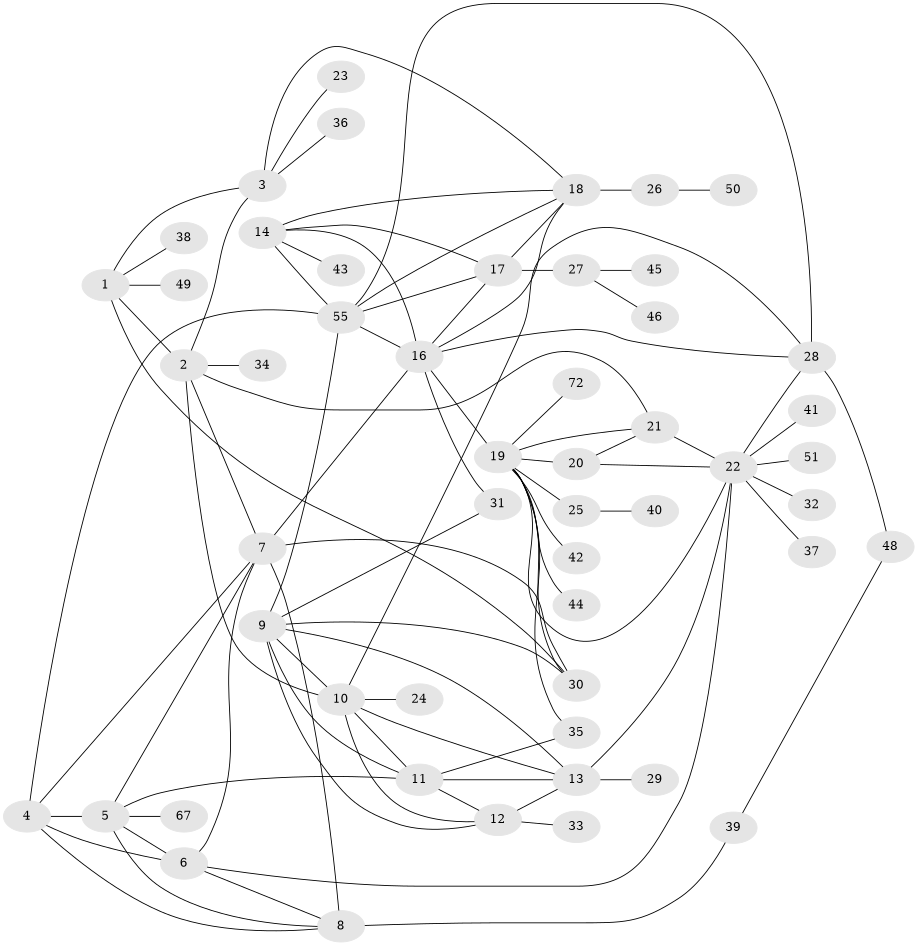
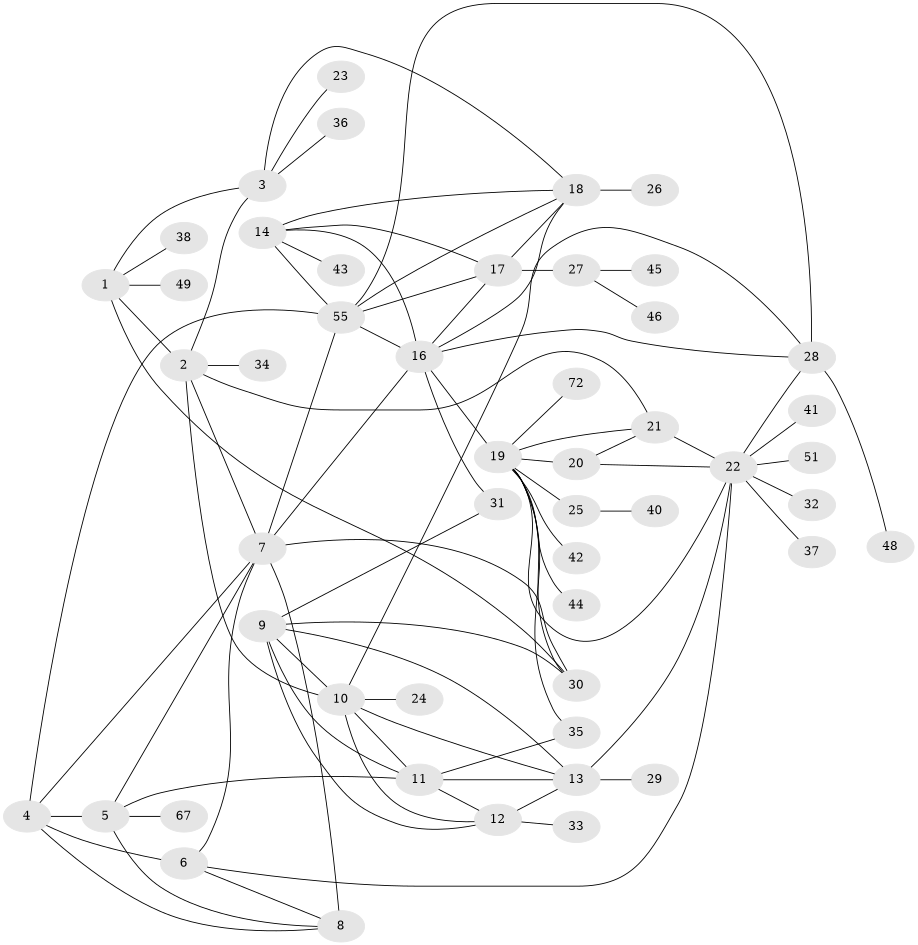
node "50": removed
edge "55" -- "9": now "55" -- "7"
node "39": removed
edge "5" -- "6": removed
